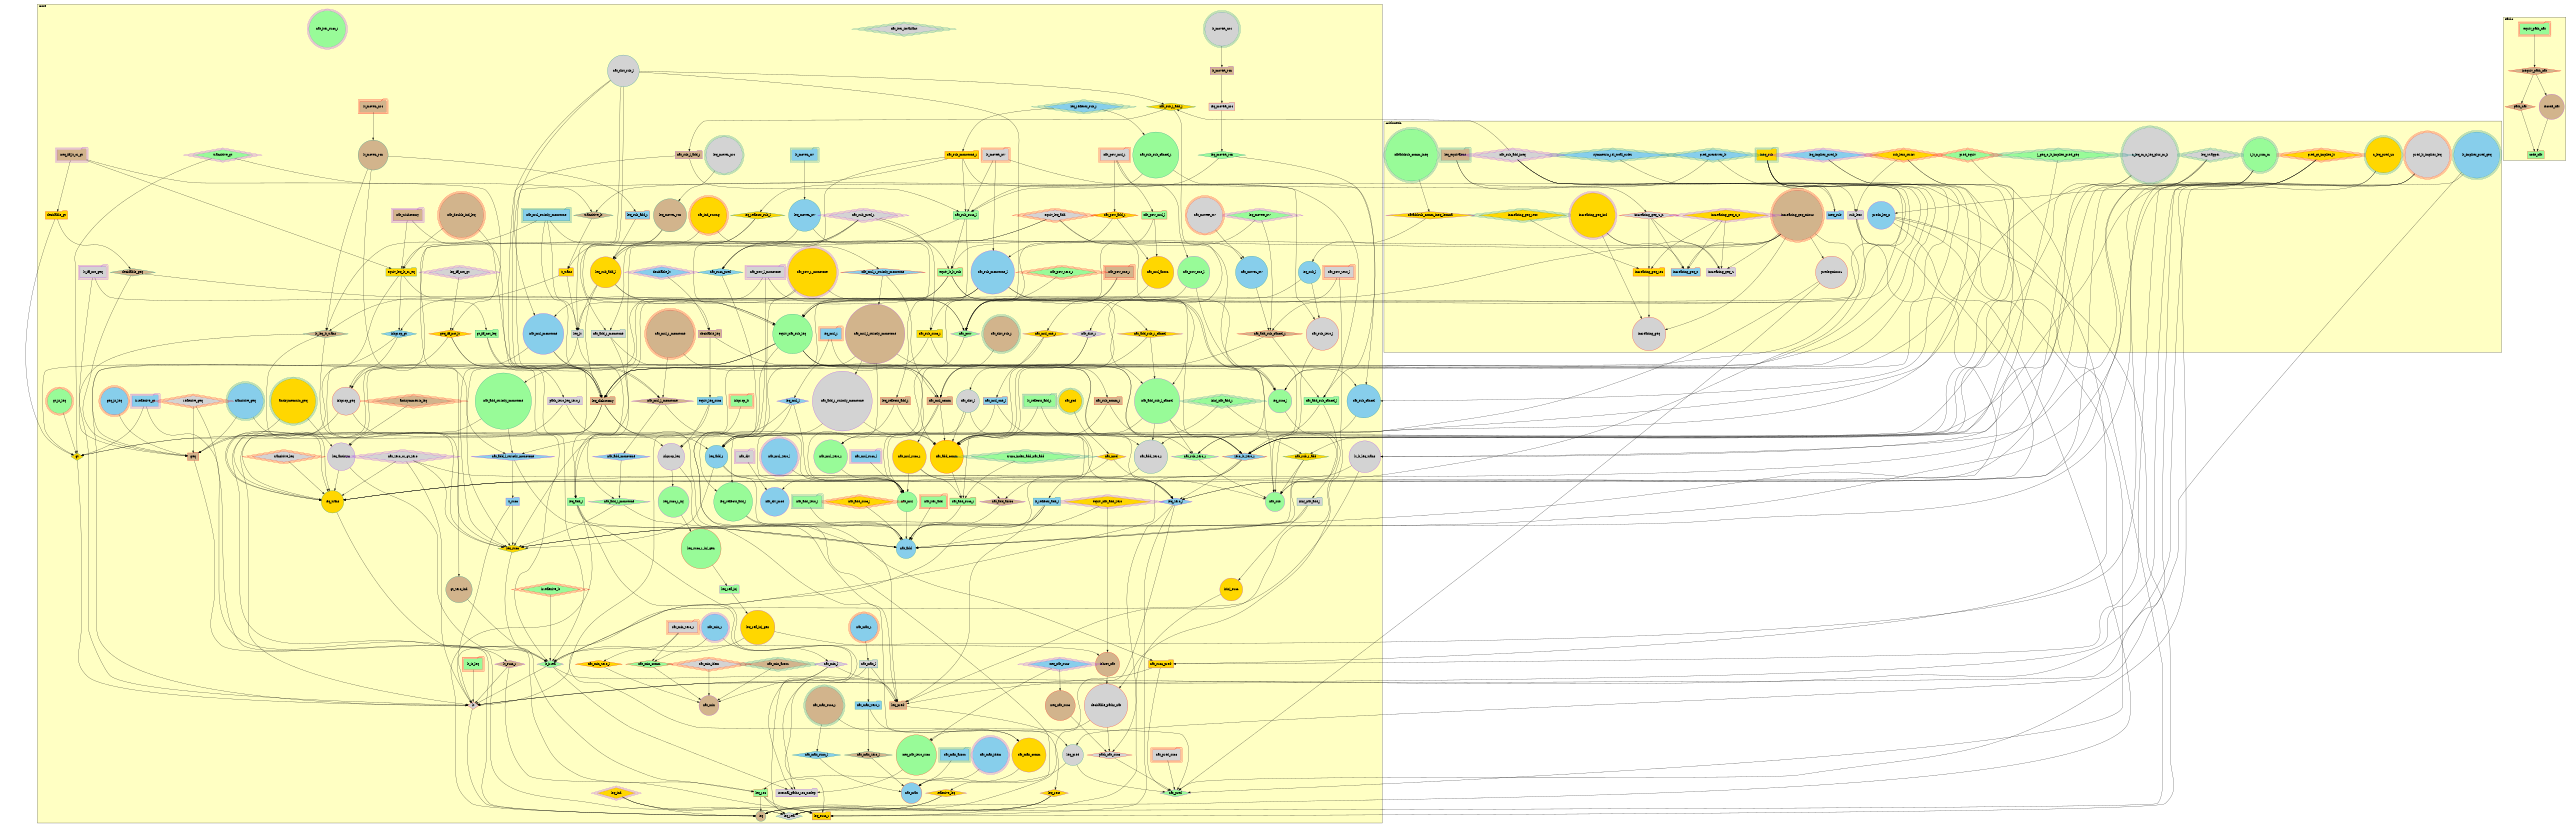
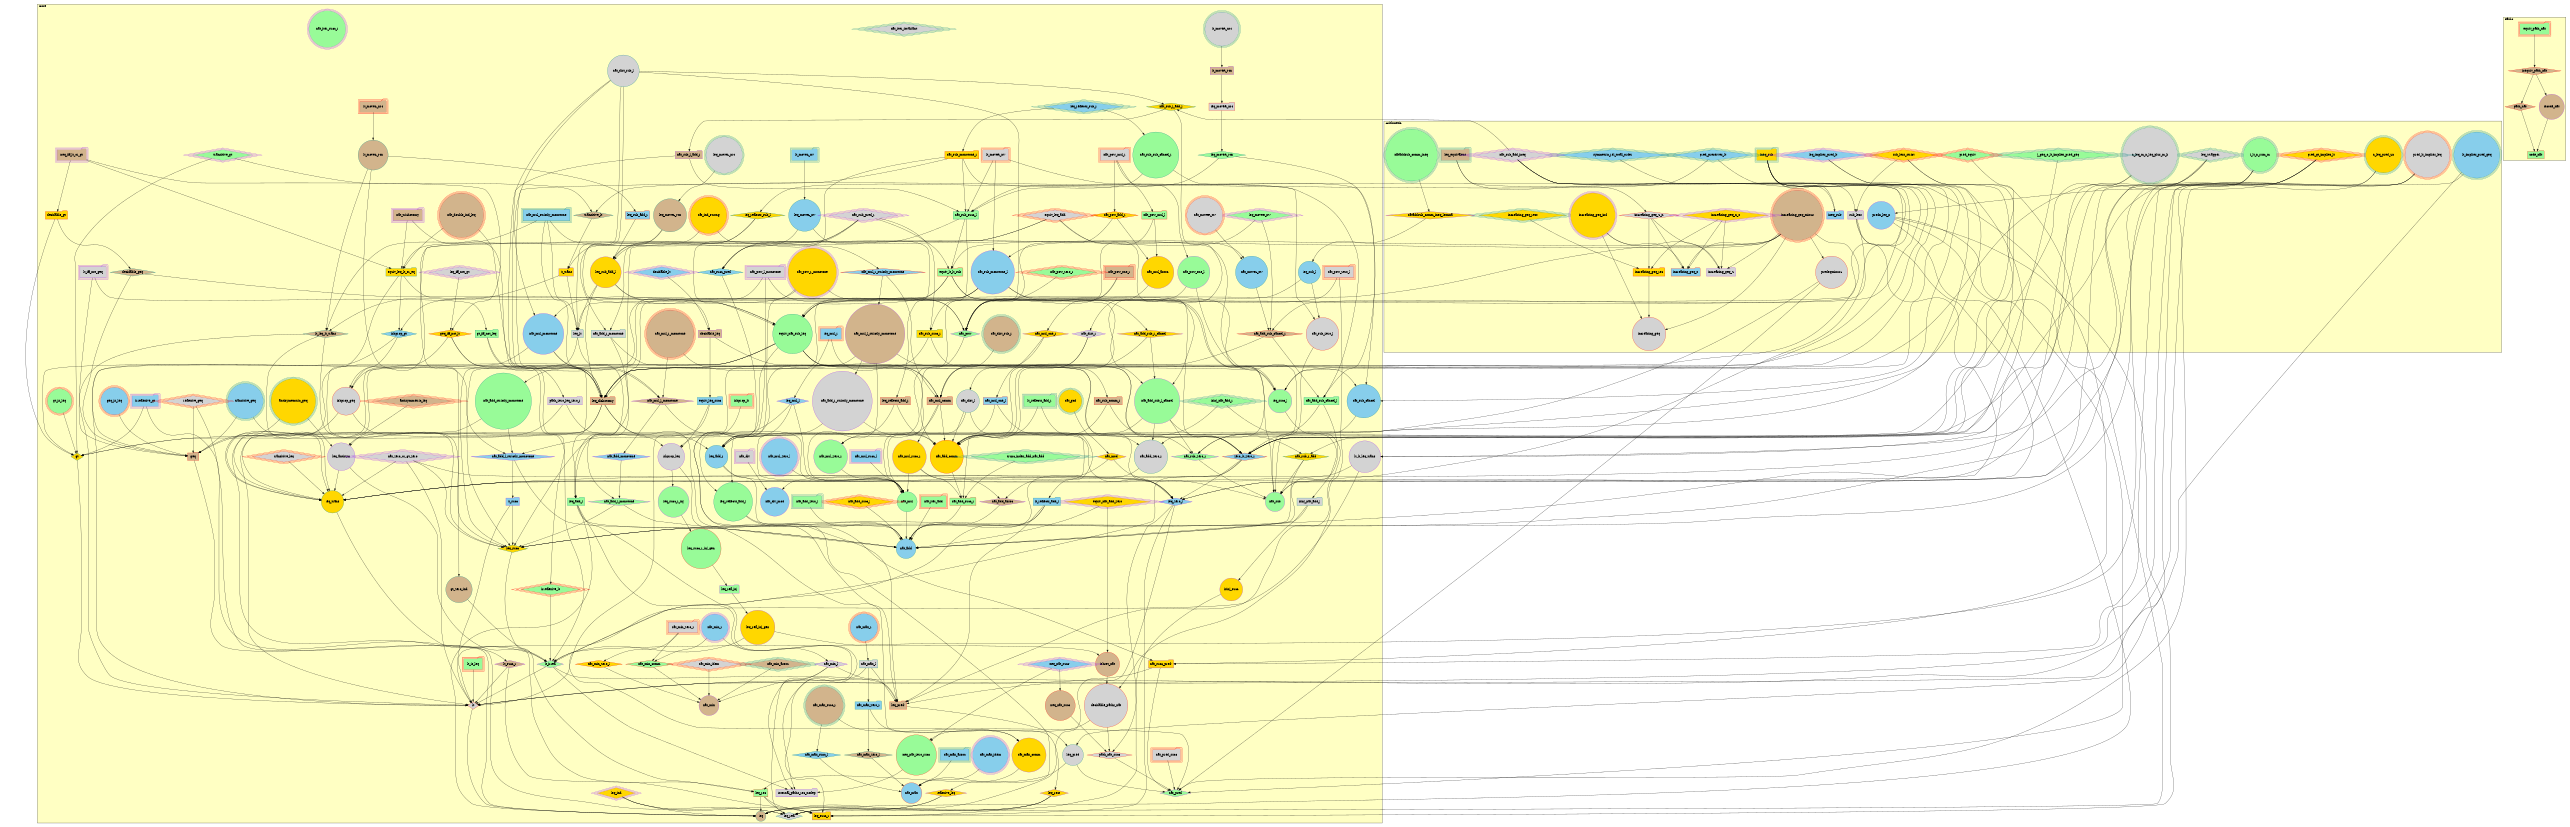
edge "geq_iff_not_lt" -> "lt_irrefl": now "geq_iff_not_lt" -> "irreflexive_lt"
edge "leq_add_r" -> "leq_succ": removed
